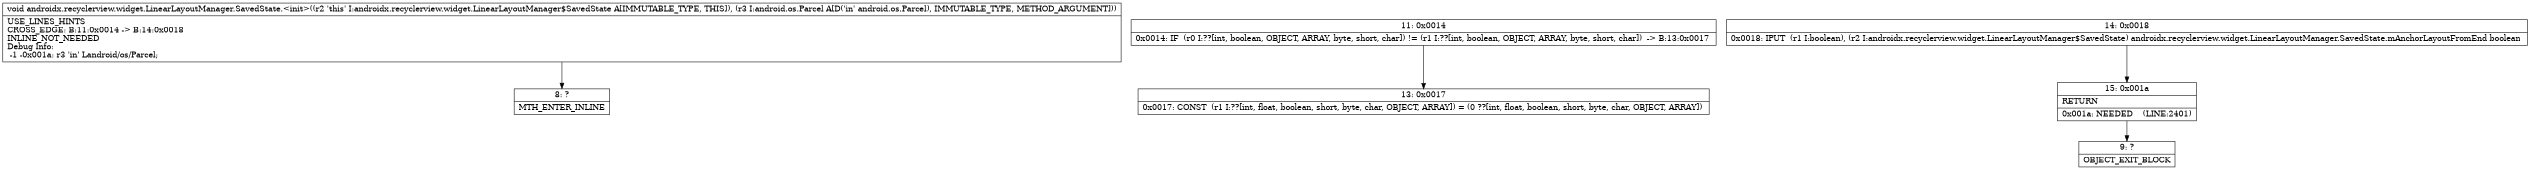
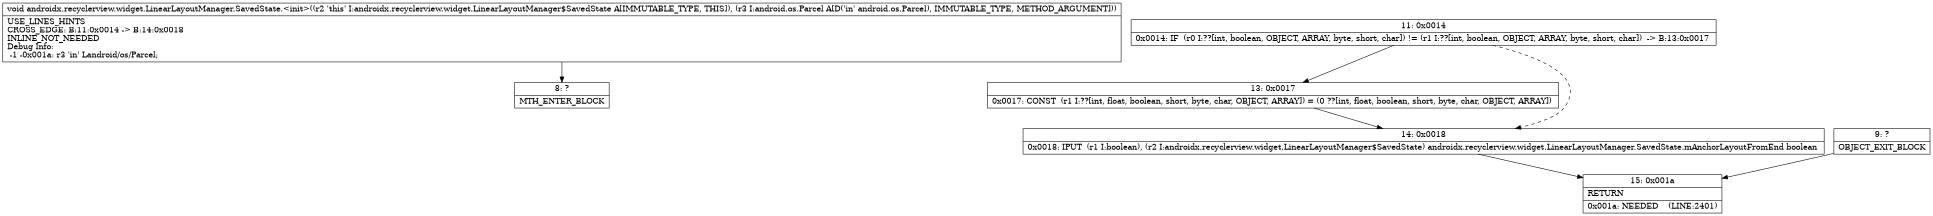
edge "11: 0x0014" -> "14: 0x0018": added
node "8: ?": text "MTH_ENTER_INLINE" -> "MTH_ENTER_BLOCK"
edge "13: 0x0017" -> "14: 0x0018": added
edge "15: 0x001a" -> "9: ?": reversed
